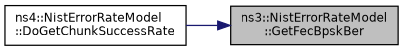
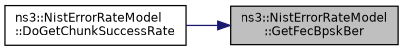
node "ns4::NistErrorRateModel ::DoGetChunkSuccessRate": label "ns4::NistErrorRateModel ::DoGetChunkSuccessRate" -> "ns3::NistErrorRateModel ::DoGetChunkSuccessRate"
